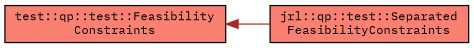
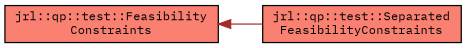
node "test::qp::test::Feasibility Constraints": label "test::qp::test::Feasibility Constraints" -> "jrl::qp::test::Feasibility Constraints"
